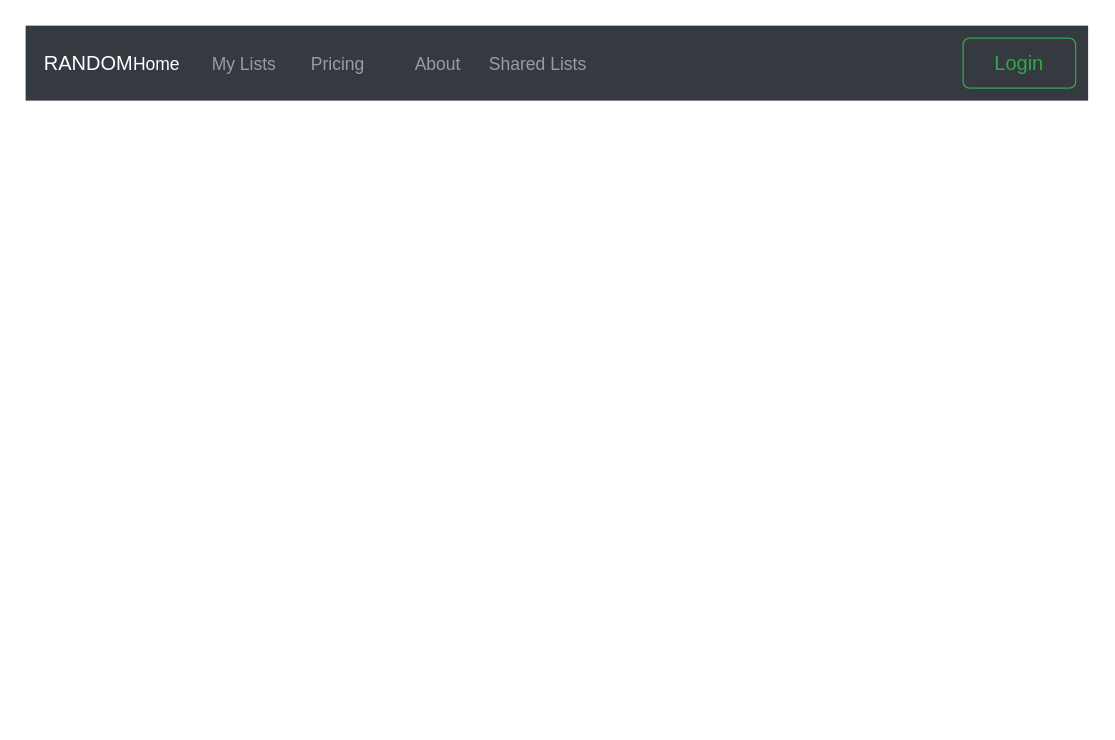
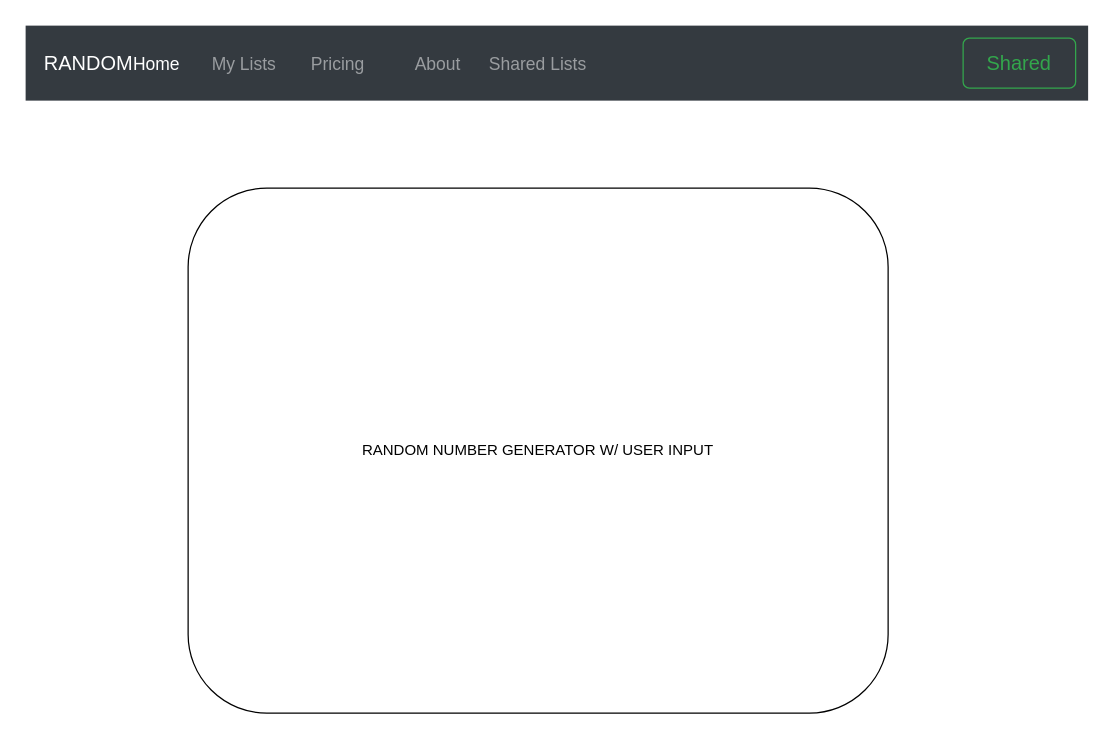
node "Login": label "Login" -> "Shared"
node "RANDOM NUMBER GENERATOR W/ USER INPUT": added
